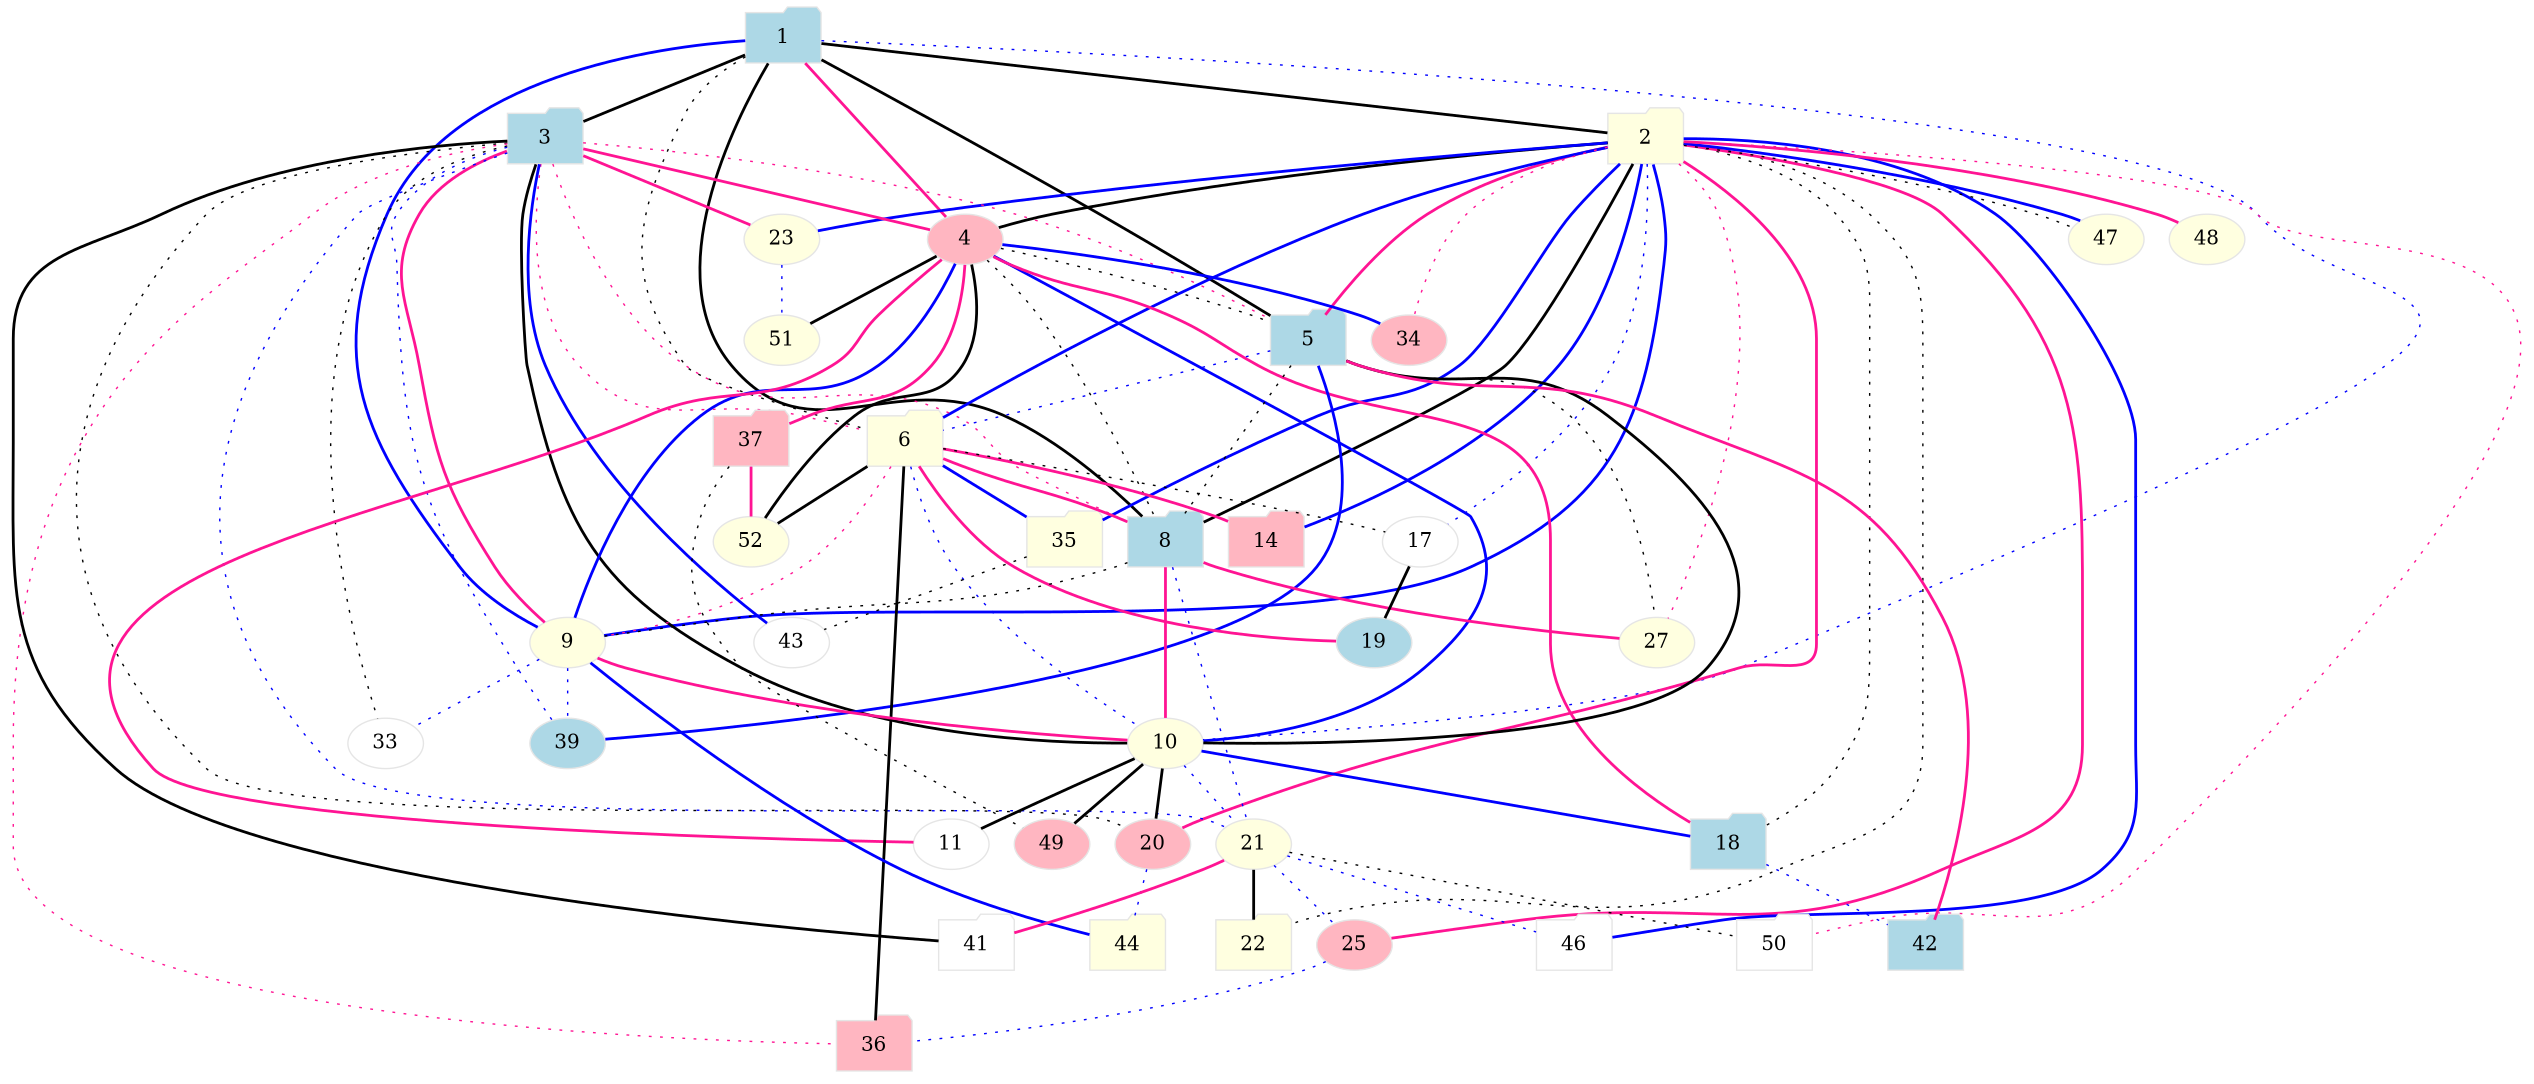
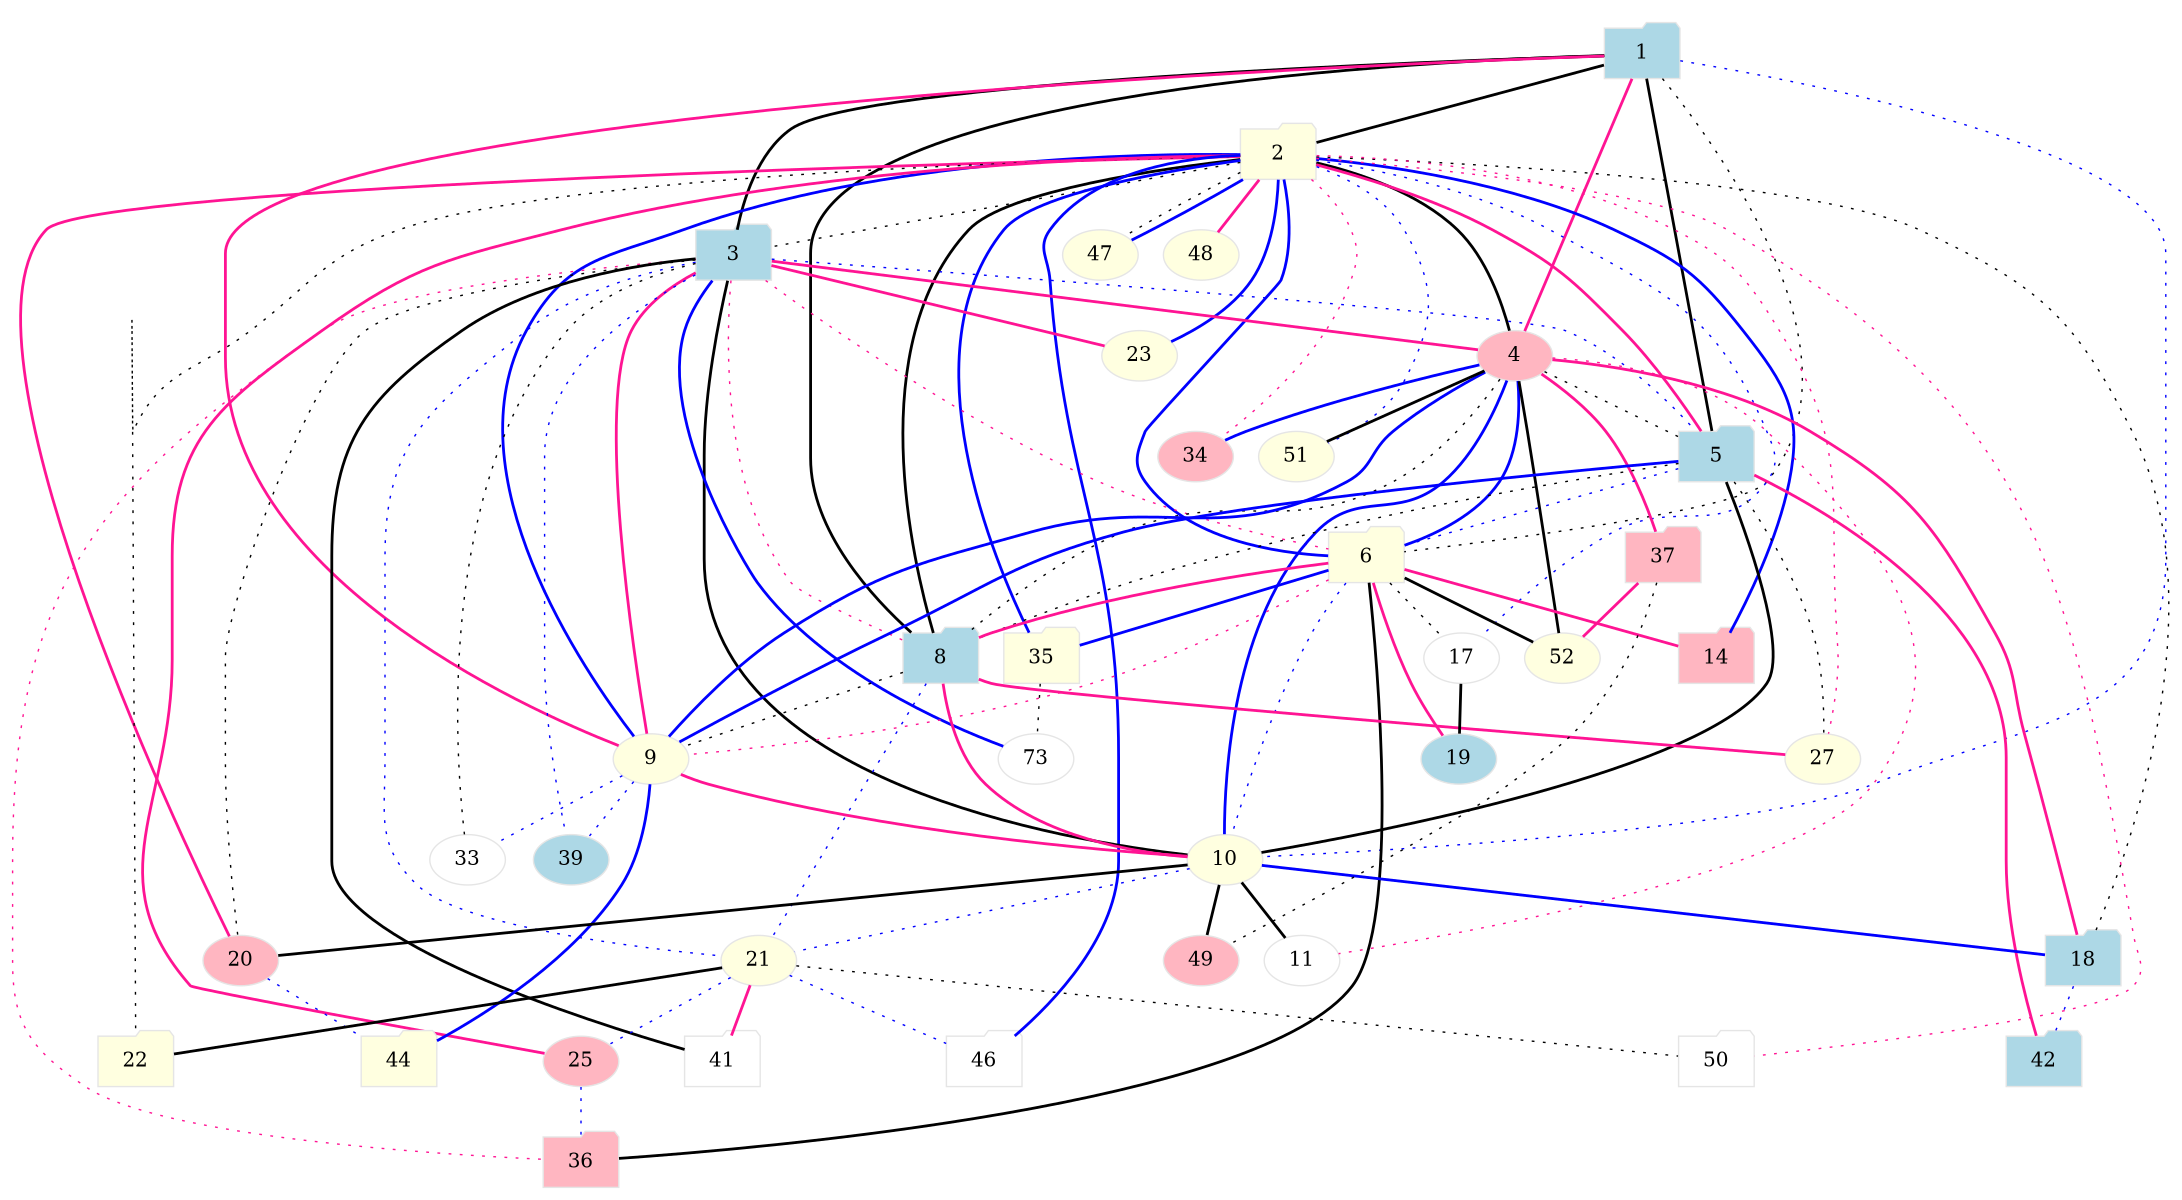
edge "3" -- "5": color deeppink -> blue
edge "2" -- "3": added
edge "1" -- "9": color blue -> deeppink
edge "23" -- "51": now "2" -- "51"
edge "4" -- "6": added
edge "4" -- "11": style bold -> dotted
node "43": label "43" -> "73"
edge "5" -- "39": now "5" -- "9"
